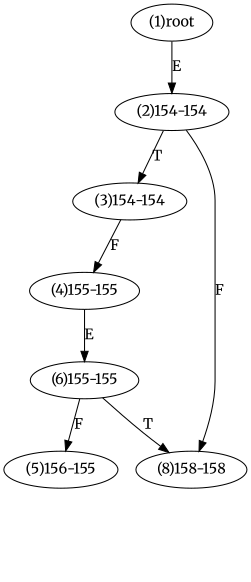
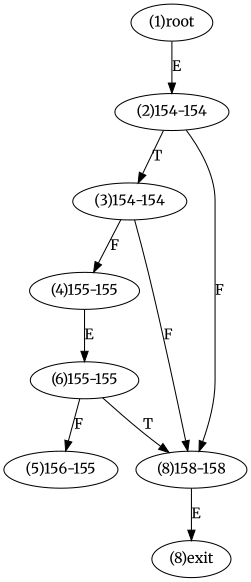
edge "(3)154-154" -> "(8)158-158": added, label "F"
node "(8)exit": added
